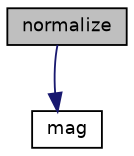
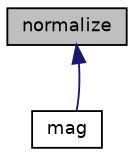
edge "normalize" -> "mag": reversed
